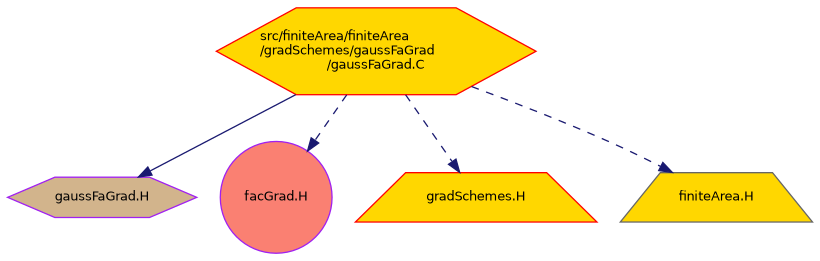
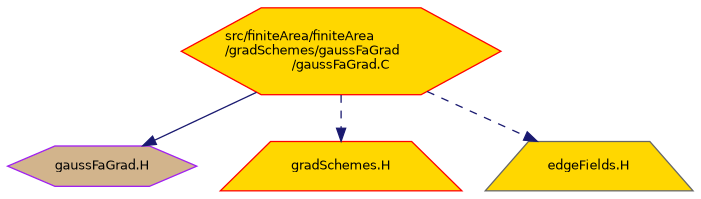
node "facGrad.H": removed
node "finiteArea.H": label "finiteArea.H" -> "edgeFields.H"
